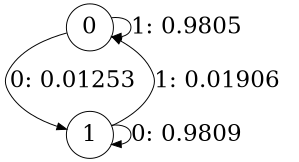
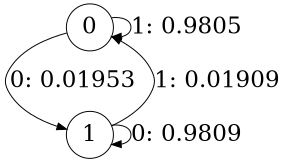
edge "0" -> "1": label "0: 0.01253  " -> "0: 0.01953  "
edge "1" -> "0": label "1: 0.01906  " -> "1: 0.01909  "
